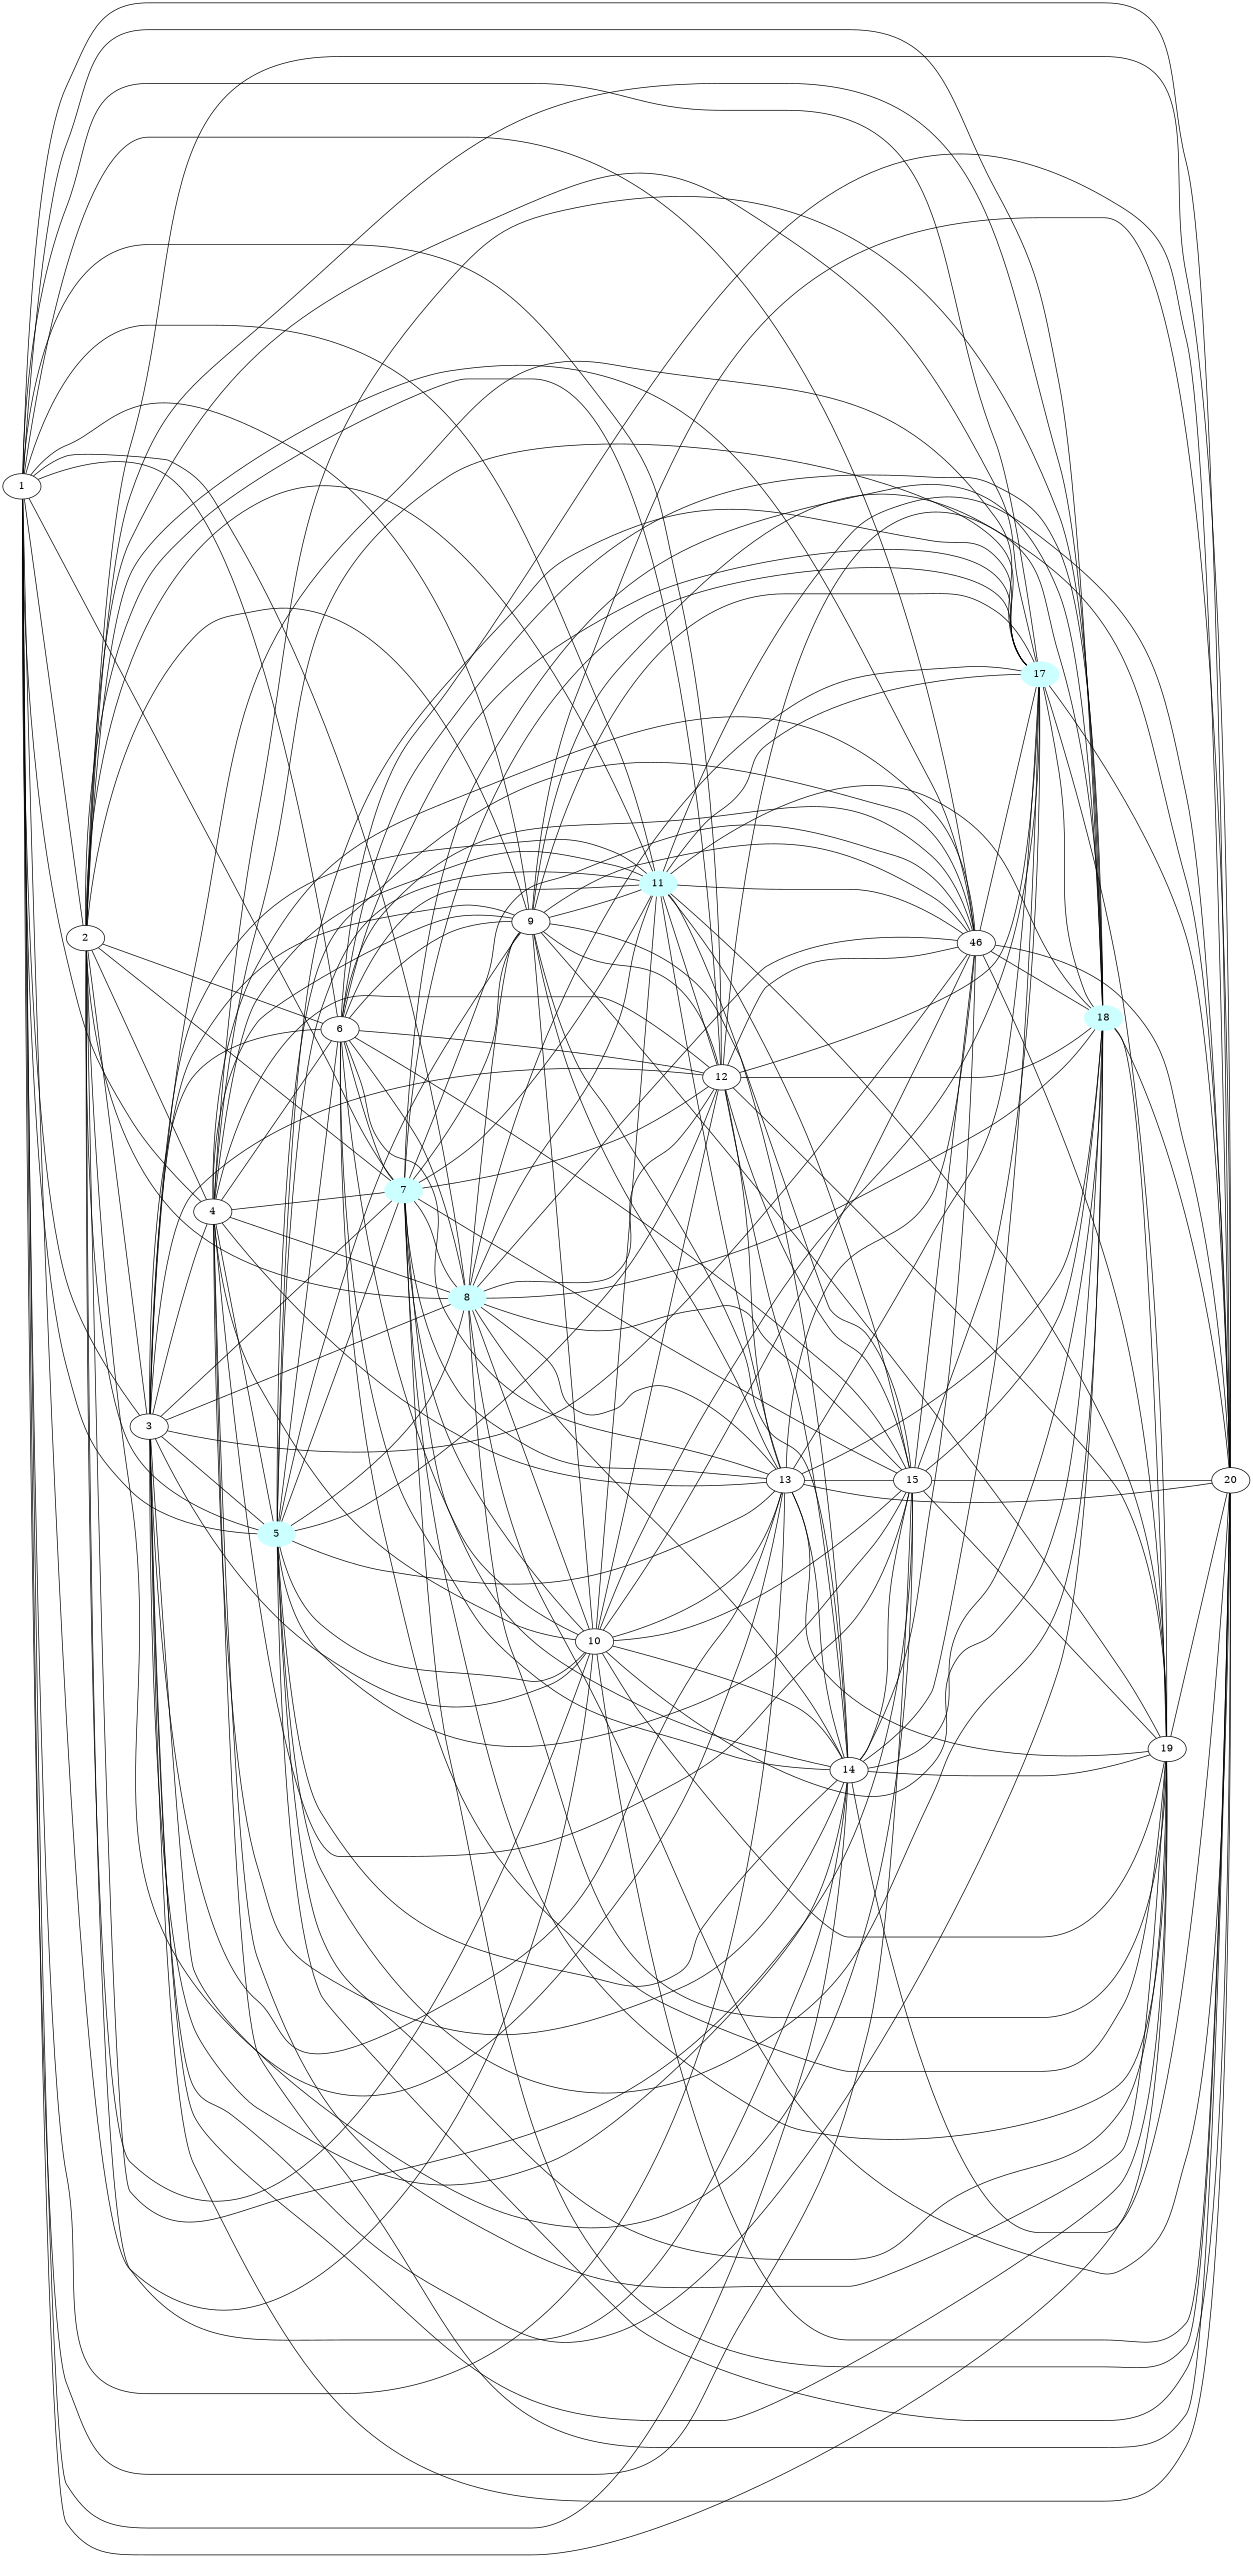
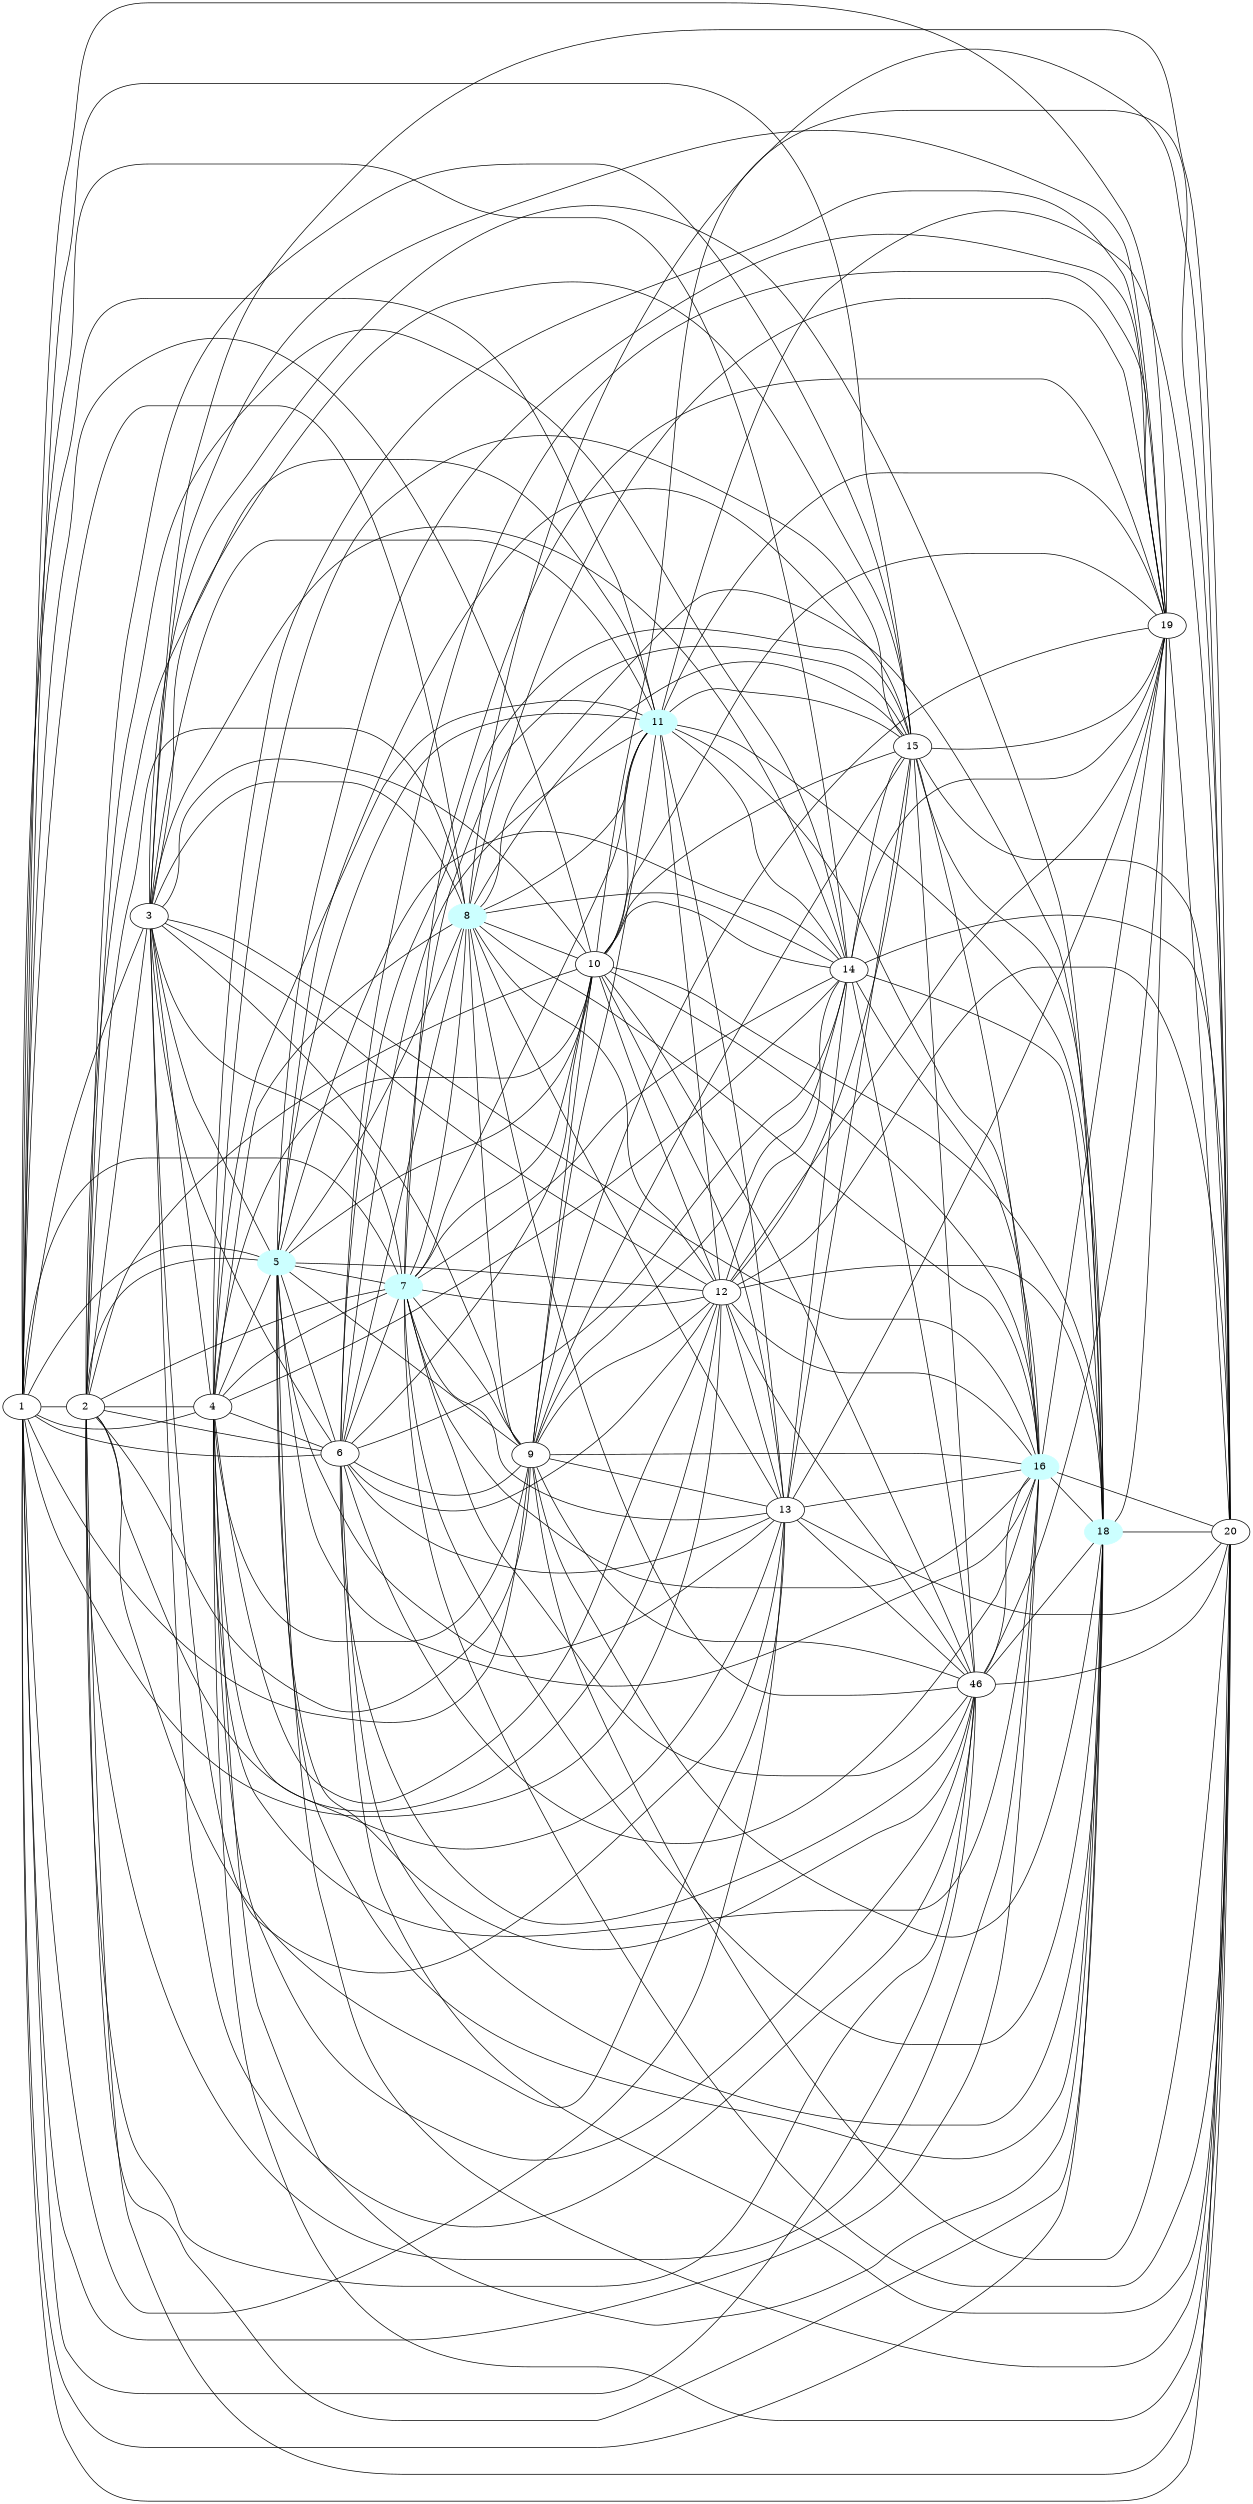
node "17": label "17" -> "16"
edge "11" -- "46": removed
edge "18" -- "13": removed
